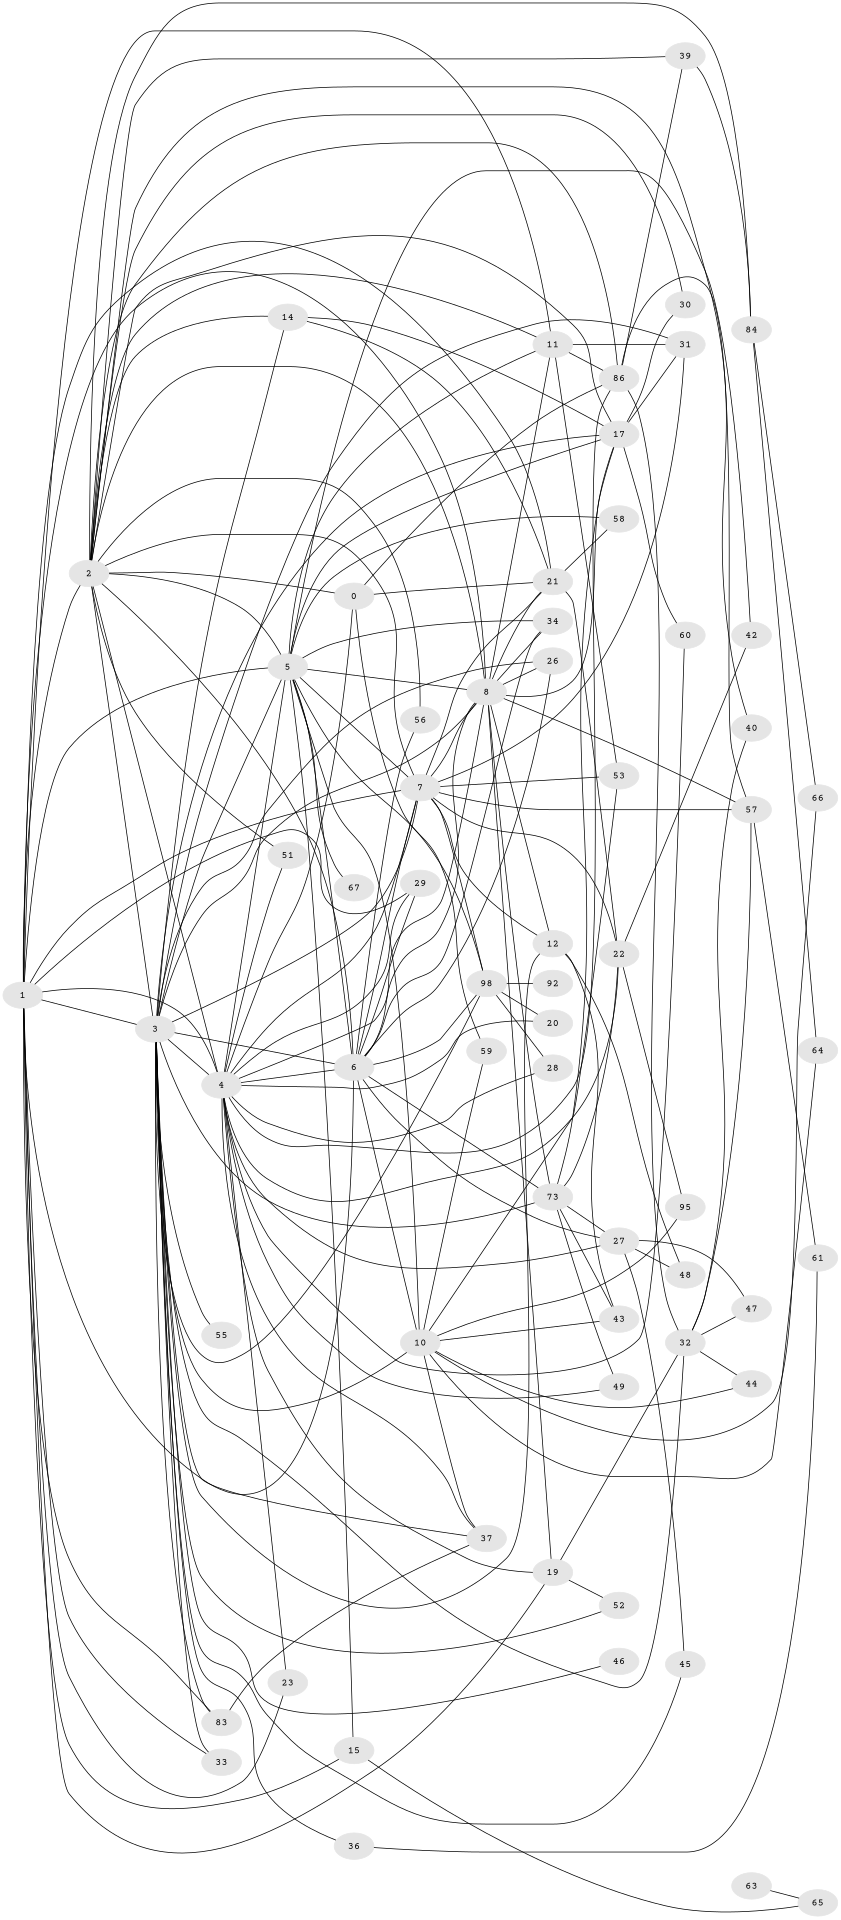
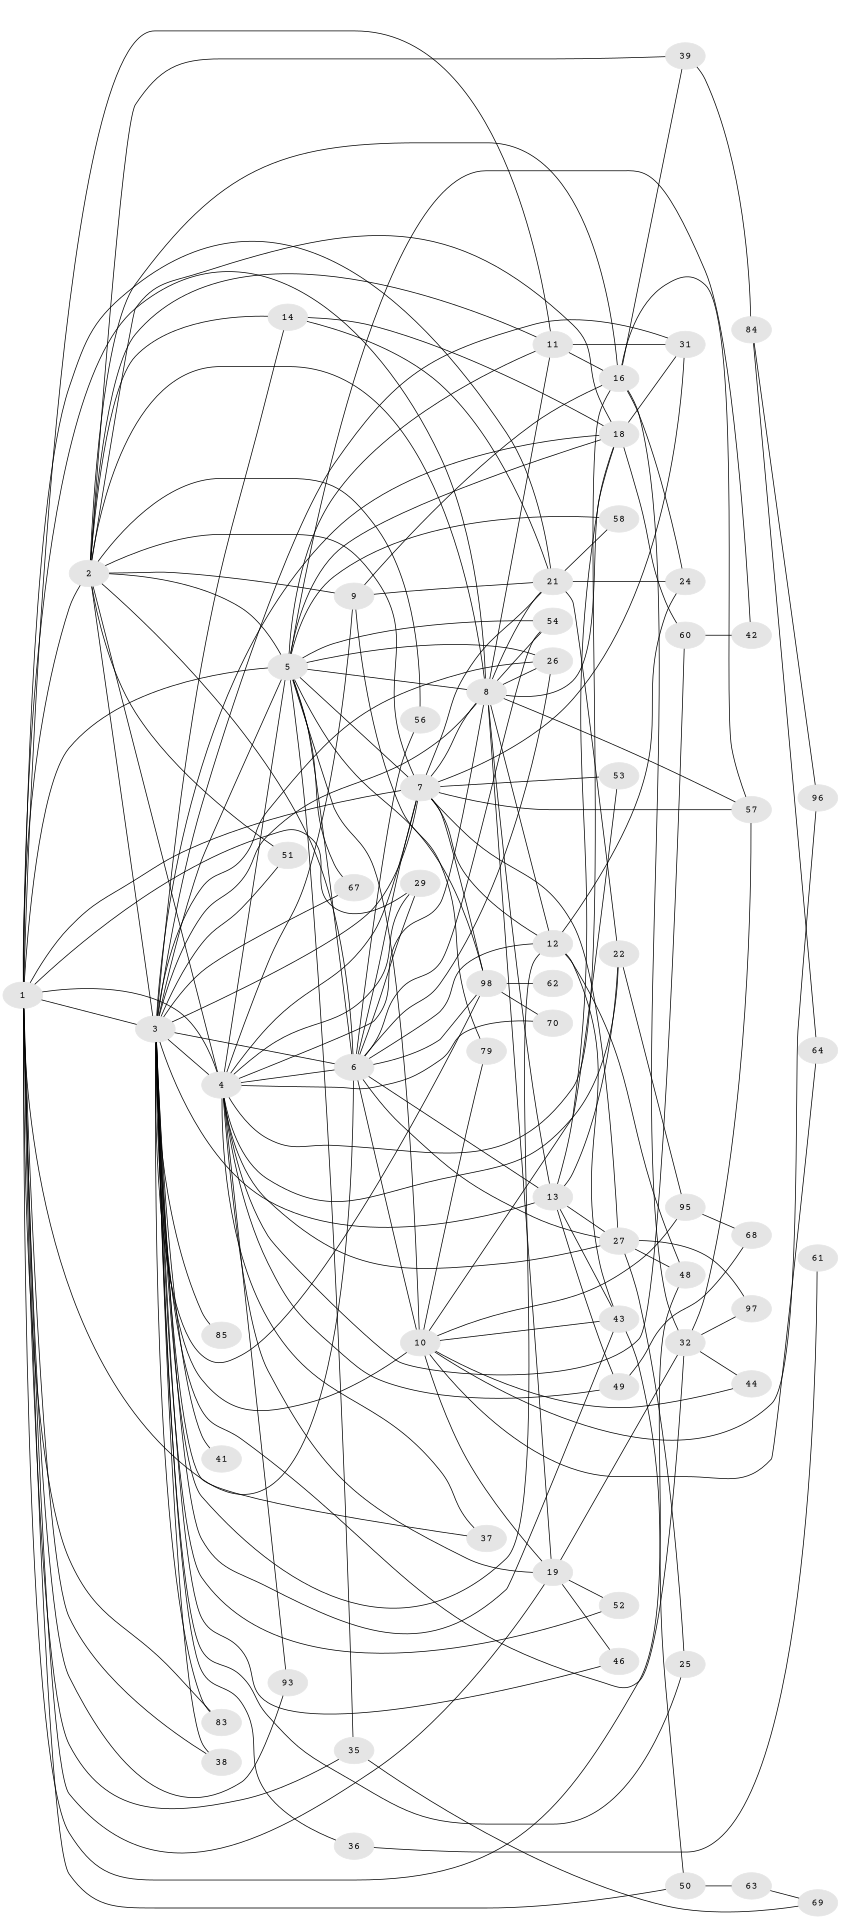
edge "84" -- "2": removed
node "30": removed
node "86": label "86" -> "16"
node "17": label "17" -> "18"
edge "11" -- "53": removed
node "24": added
node "0": label "0" -> "9"
node "34": label "34" -> "54"
edge "26" -- "5": added
node "40": removed
edge "42" -- "22": now "42" -- "60"
node "66": label "66" -> "96"
edge "7" -- "22": now "7" -- "27"
edge "8" -- "6": now "12" -- "6"
edge "67" -- "3": added
edge "51" -- "4": now "51" -- "3"
node "92": label "92" -> "62"
node "20": label "20" -> "70"
edge "57" -- "61": removed
node "59": label "59" -> "79"
node "28": removed
node "73": label "73" -> "13"
node "68": added
node "47": label "47" -> "97"
node "55": label "55" -> "85"
edge "10" -- "37": now "10" -- "19"
node "41": added
edge "3" -- "43": added
edge "37" -- "83": removed
edge "19" -- "46": added
node "45": label "45" -> "25"
node "23": label "23" -> "93"
node "15": label "15" -> "35"
node "33": label "33" -> "38"
edge "1" -- "48": added
node "50": added
node "65": label "65" -> "69"
